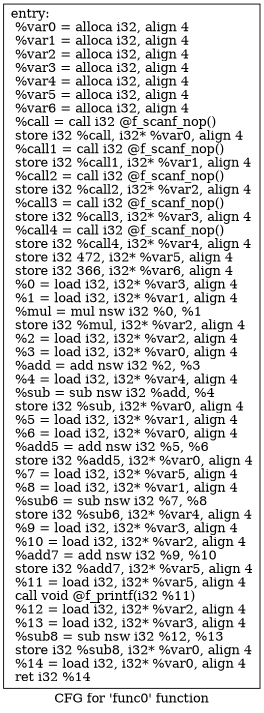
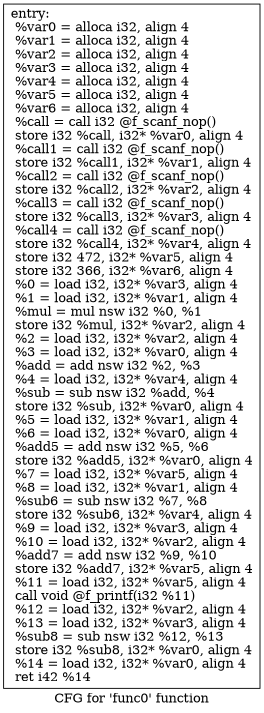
node "entry:": text "ret i32 %14" -> "ret i42 %14"
